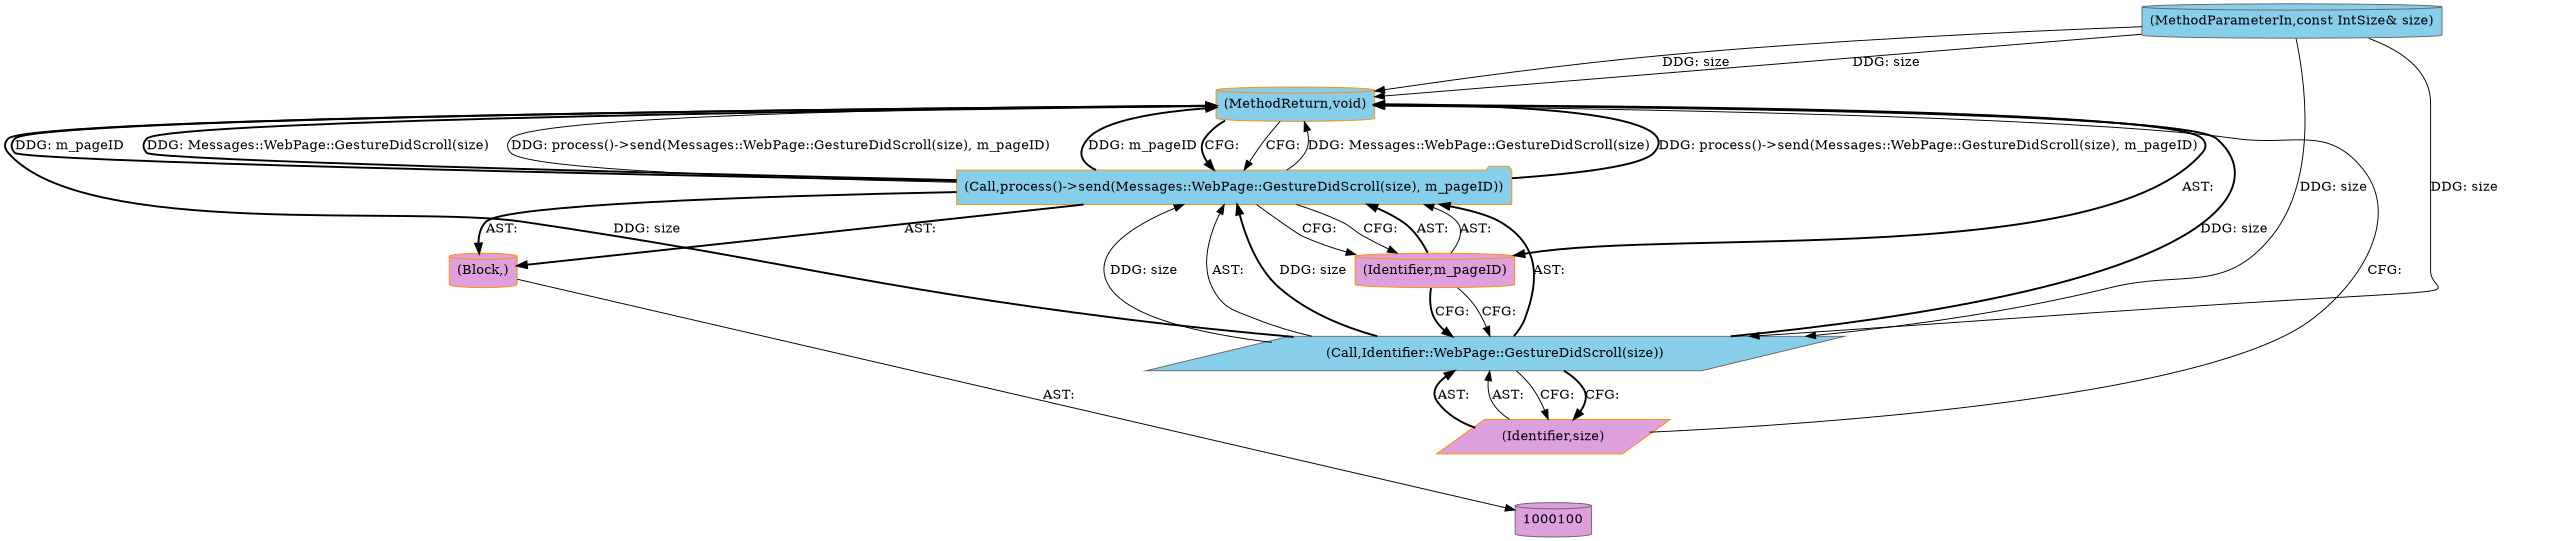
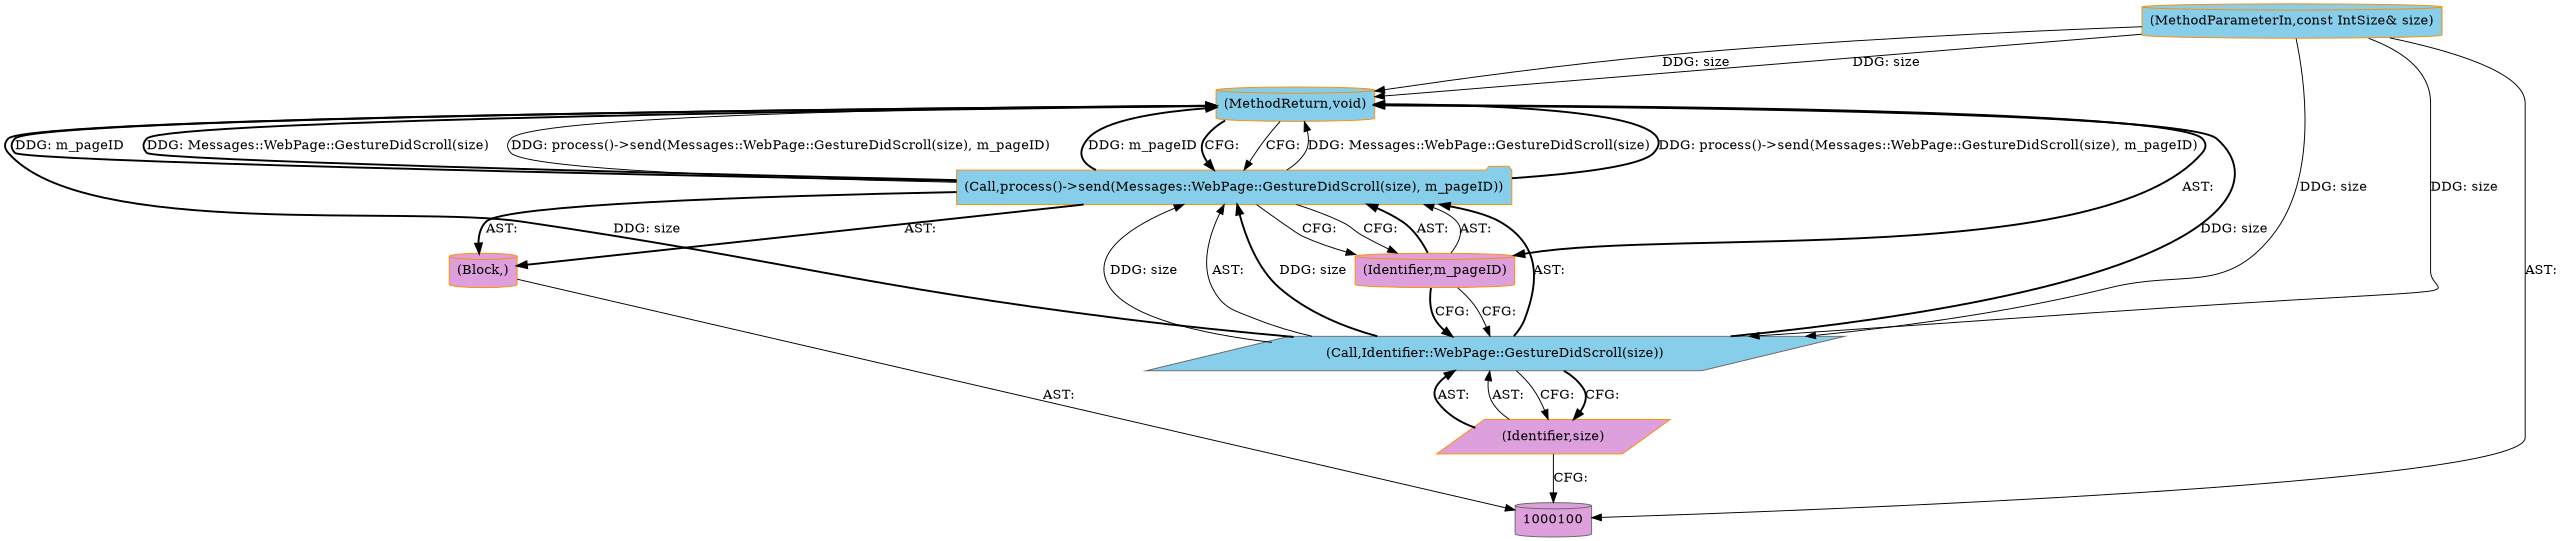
node "(MethodParameterIn,const IntSize& size)": color gray40 -> darkorange
edge "(Identifier,size)" -> "(MethodReturn,void)": now "(Identifier,size)" -> "1000100"
edge "(MethodParameterIn,const IntSize& size)" -> "1000100": added, label "AST:"
